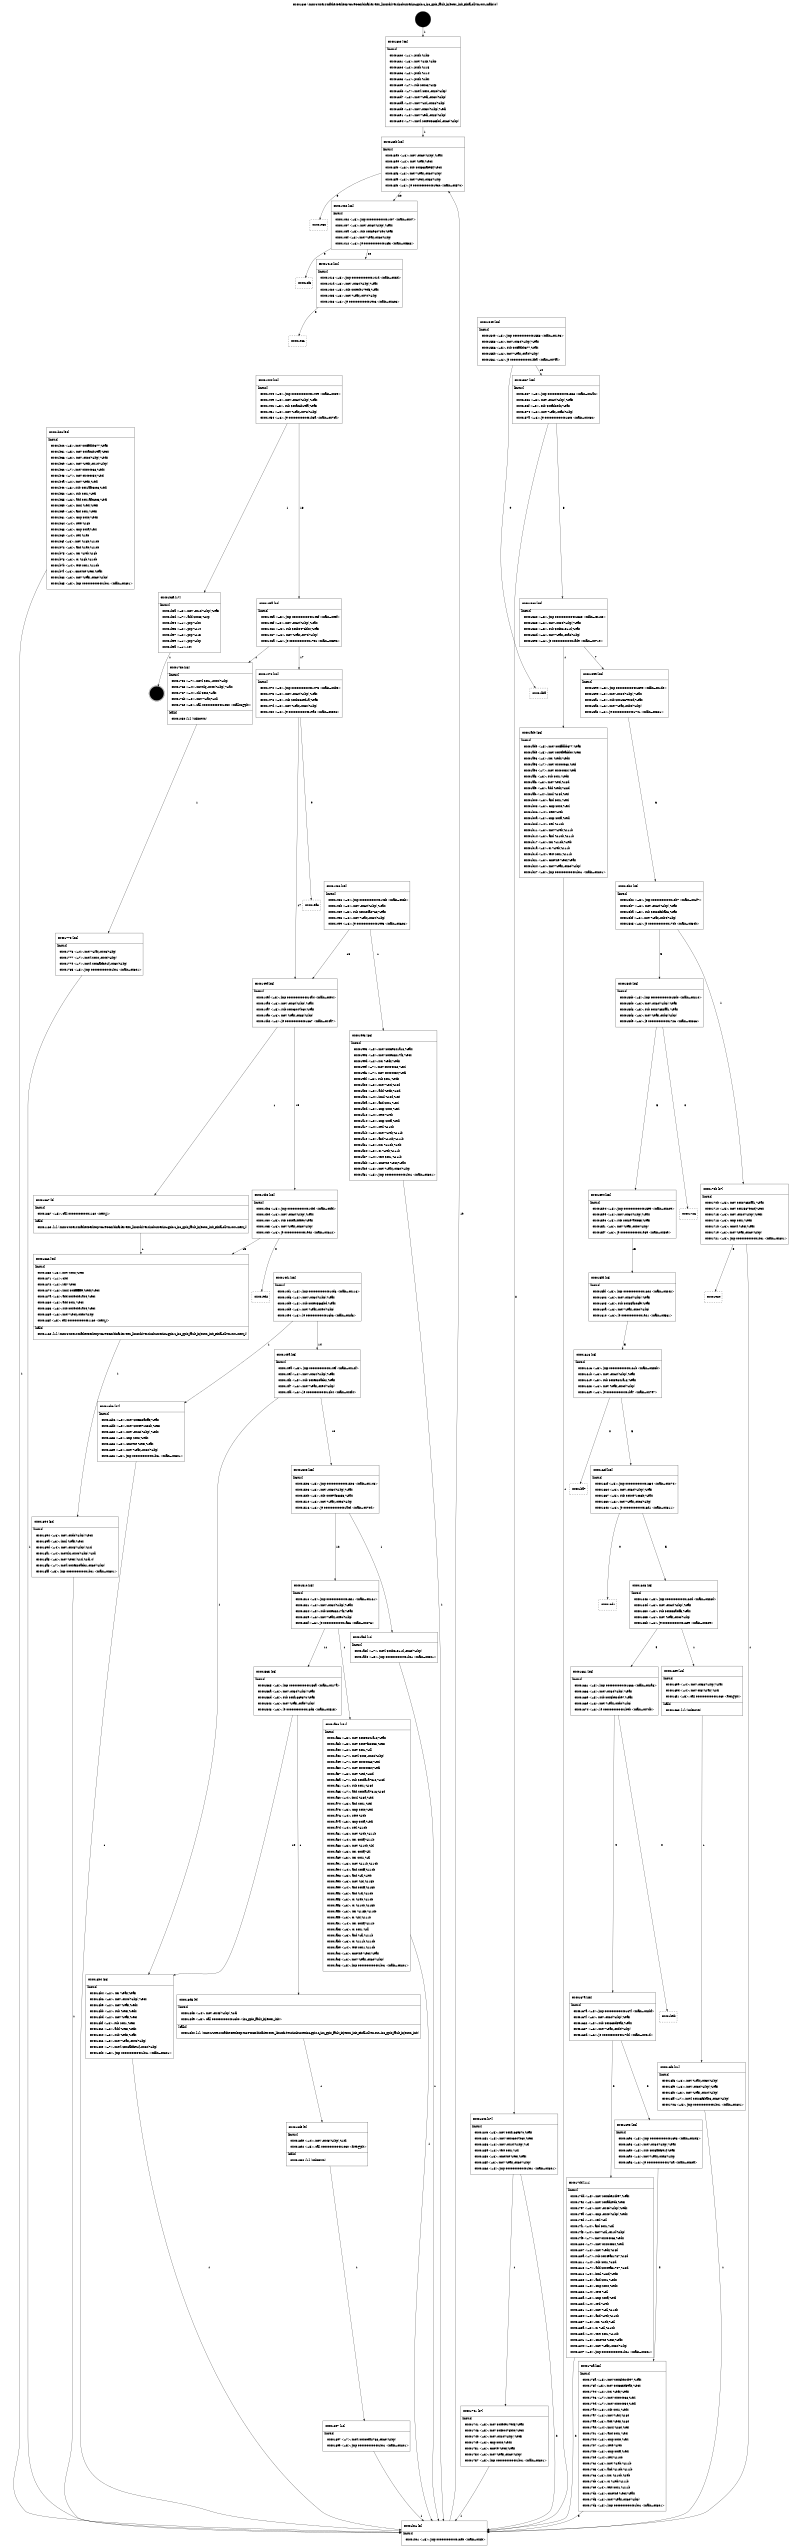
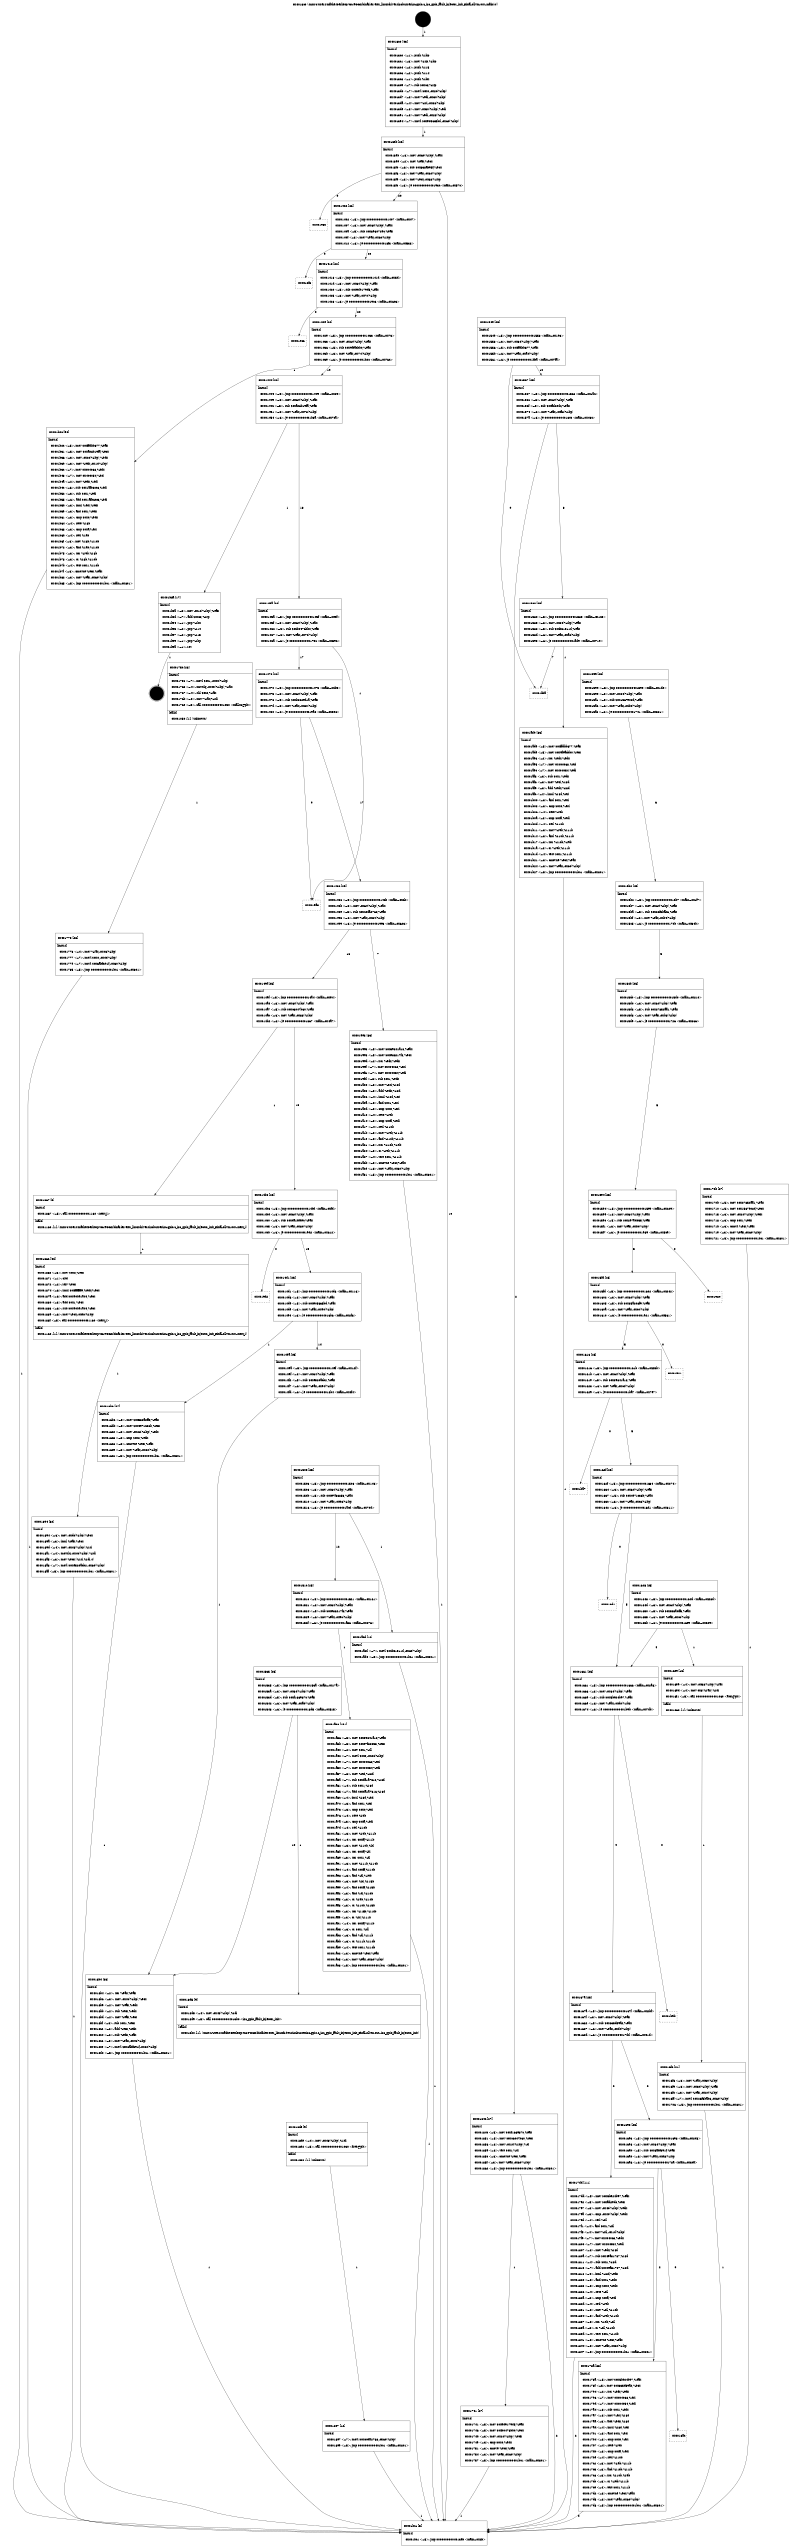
node "0x40142e [22]": added
edge "0x40145a [22]" -> "0x40175c [23]": now "0x40145a [22]" -> "0x4019a8"
edge "0x401580 [25]" -> "0x401599 [25]": now "0x401580 [25]" -> "0x401bba"
edge "0x401470 [22]" -> "0x40149f [25]": now "0x401470 [22]" -> "0x401486 [25]"
edge "0x401486 [25]" -> "0x4019e3 [83]": label " 1" -> " 7"
edge "0x4015b2 [25]" -> "0x40170b [27]": removed, label "1"
node "0x401726": removed
edge "0x4014b8 [25]" -> "0x40186c [40]": now "0x4014b8 [25]" -> "0x4014d1 [25]"
edge "0x4015e4 [25]" -> "0x4015fd [25]": label " 15" -> " 5"
edge "0x40170b [27]" -> "0x401989": now "0x4015e4 [25]" -> "0x401989"
edge "0x401bc1 [5]" -> "0x4013eb [23]": reversed
node "0x401921": added
edge "0x4014ea [25]" -> "0x401503 [25]": removed, label "13"
edge "0x40162f [25]" -> "0x401648 [25]": now "0x40162f [25]" -> "0x401661 [25]"
edge "0x40151c [25]" -> "0x401535 [25]": removed, label "11"
edge "0x4018d5 [9]" -> "0x4018de [9]": removed, label "1"
node "0x4016ac": added
